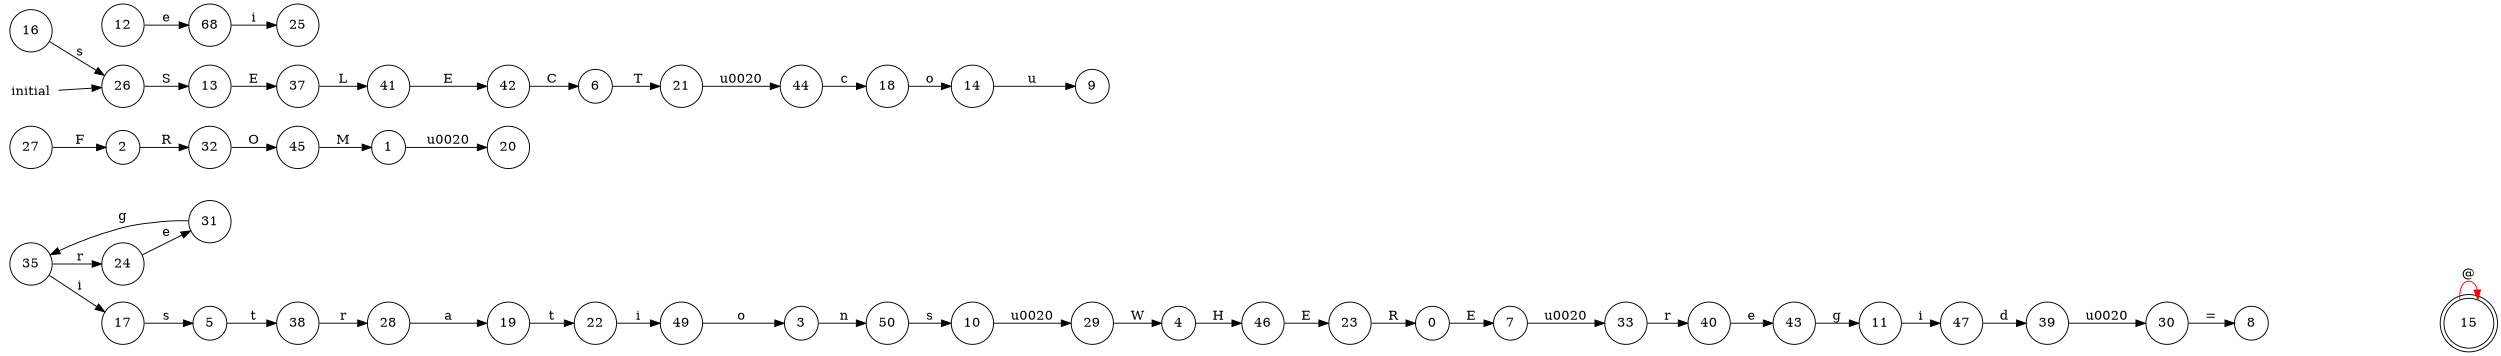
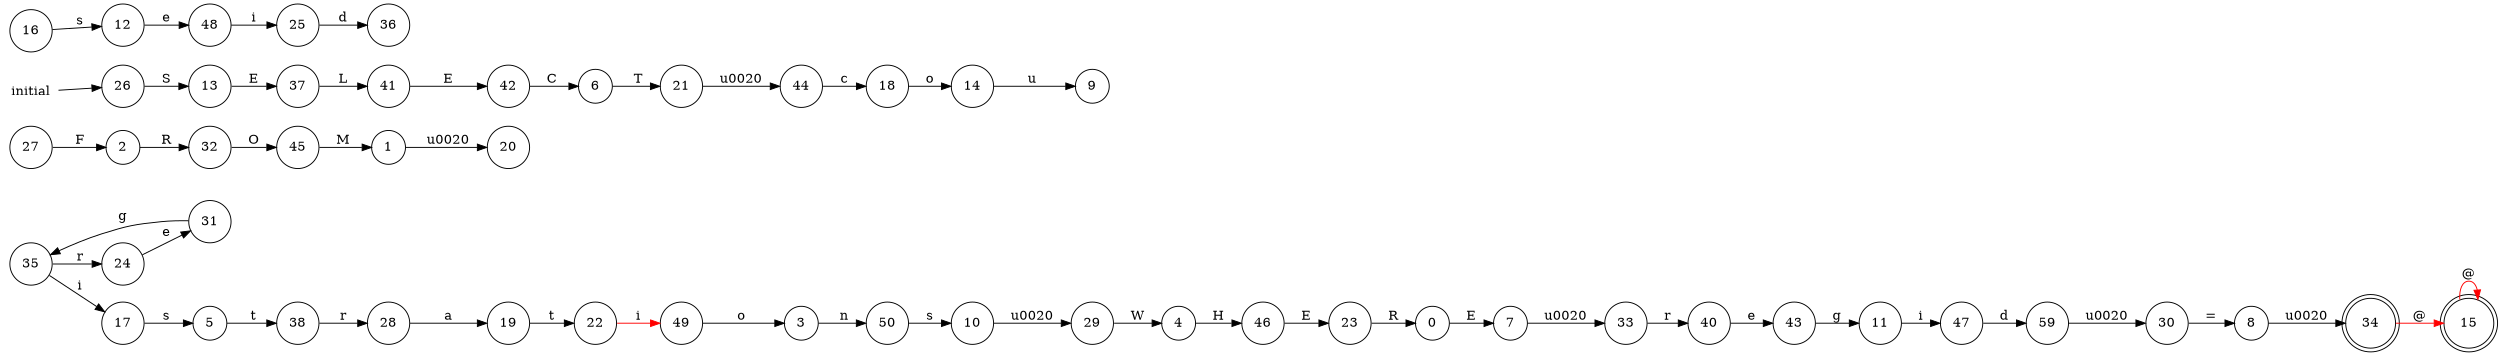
node "68": label "68" -> "48"
node "36": added
edge "16" -> "26": now "16" -> "12"
edge "22" -> "49": color black -> red
node "39": label "39" -> "59"
node "34": added
